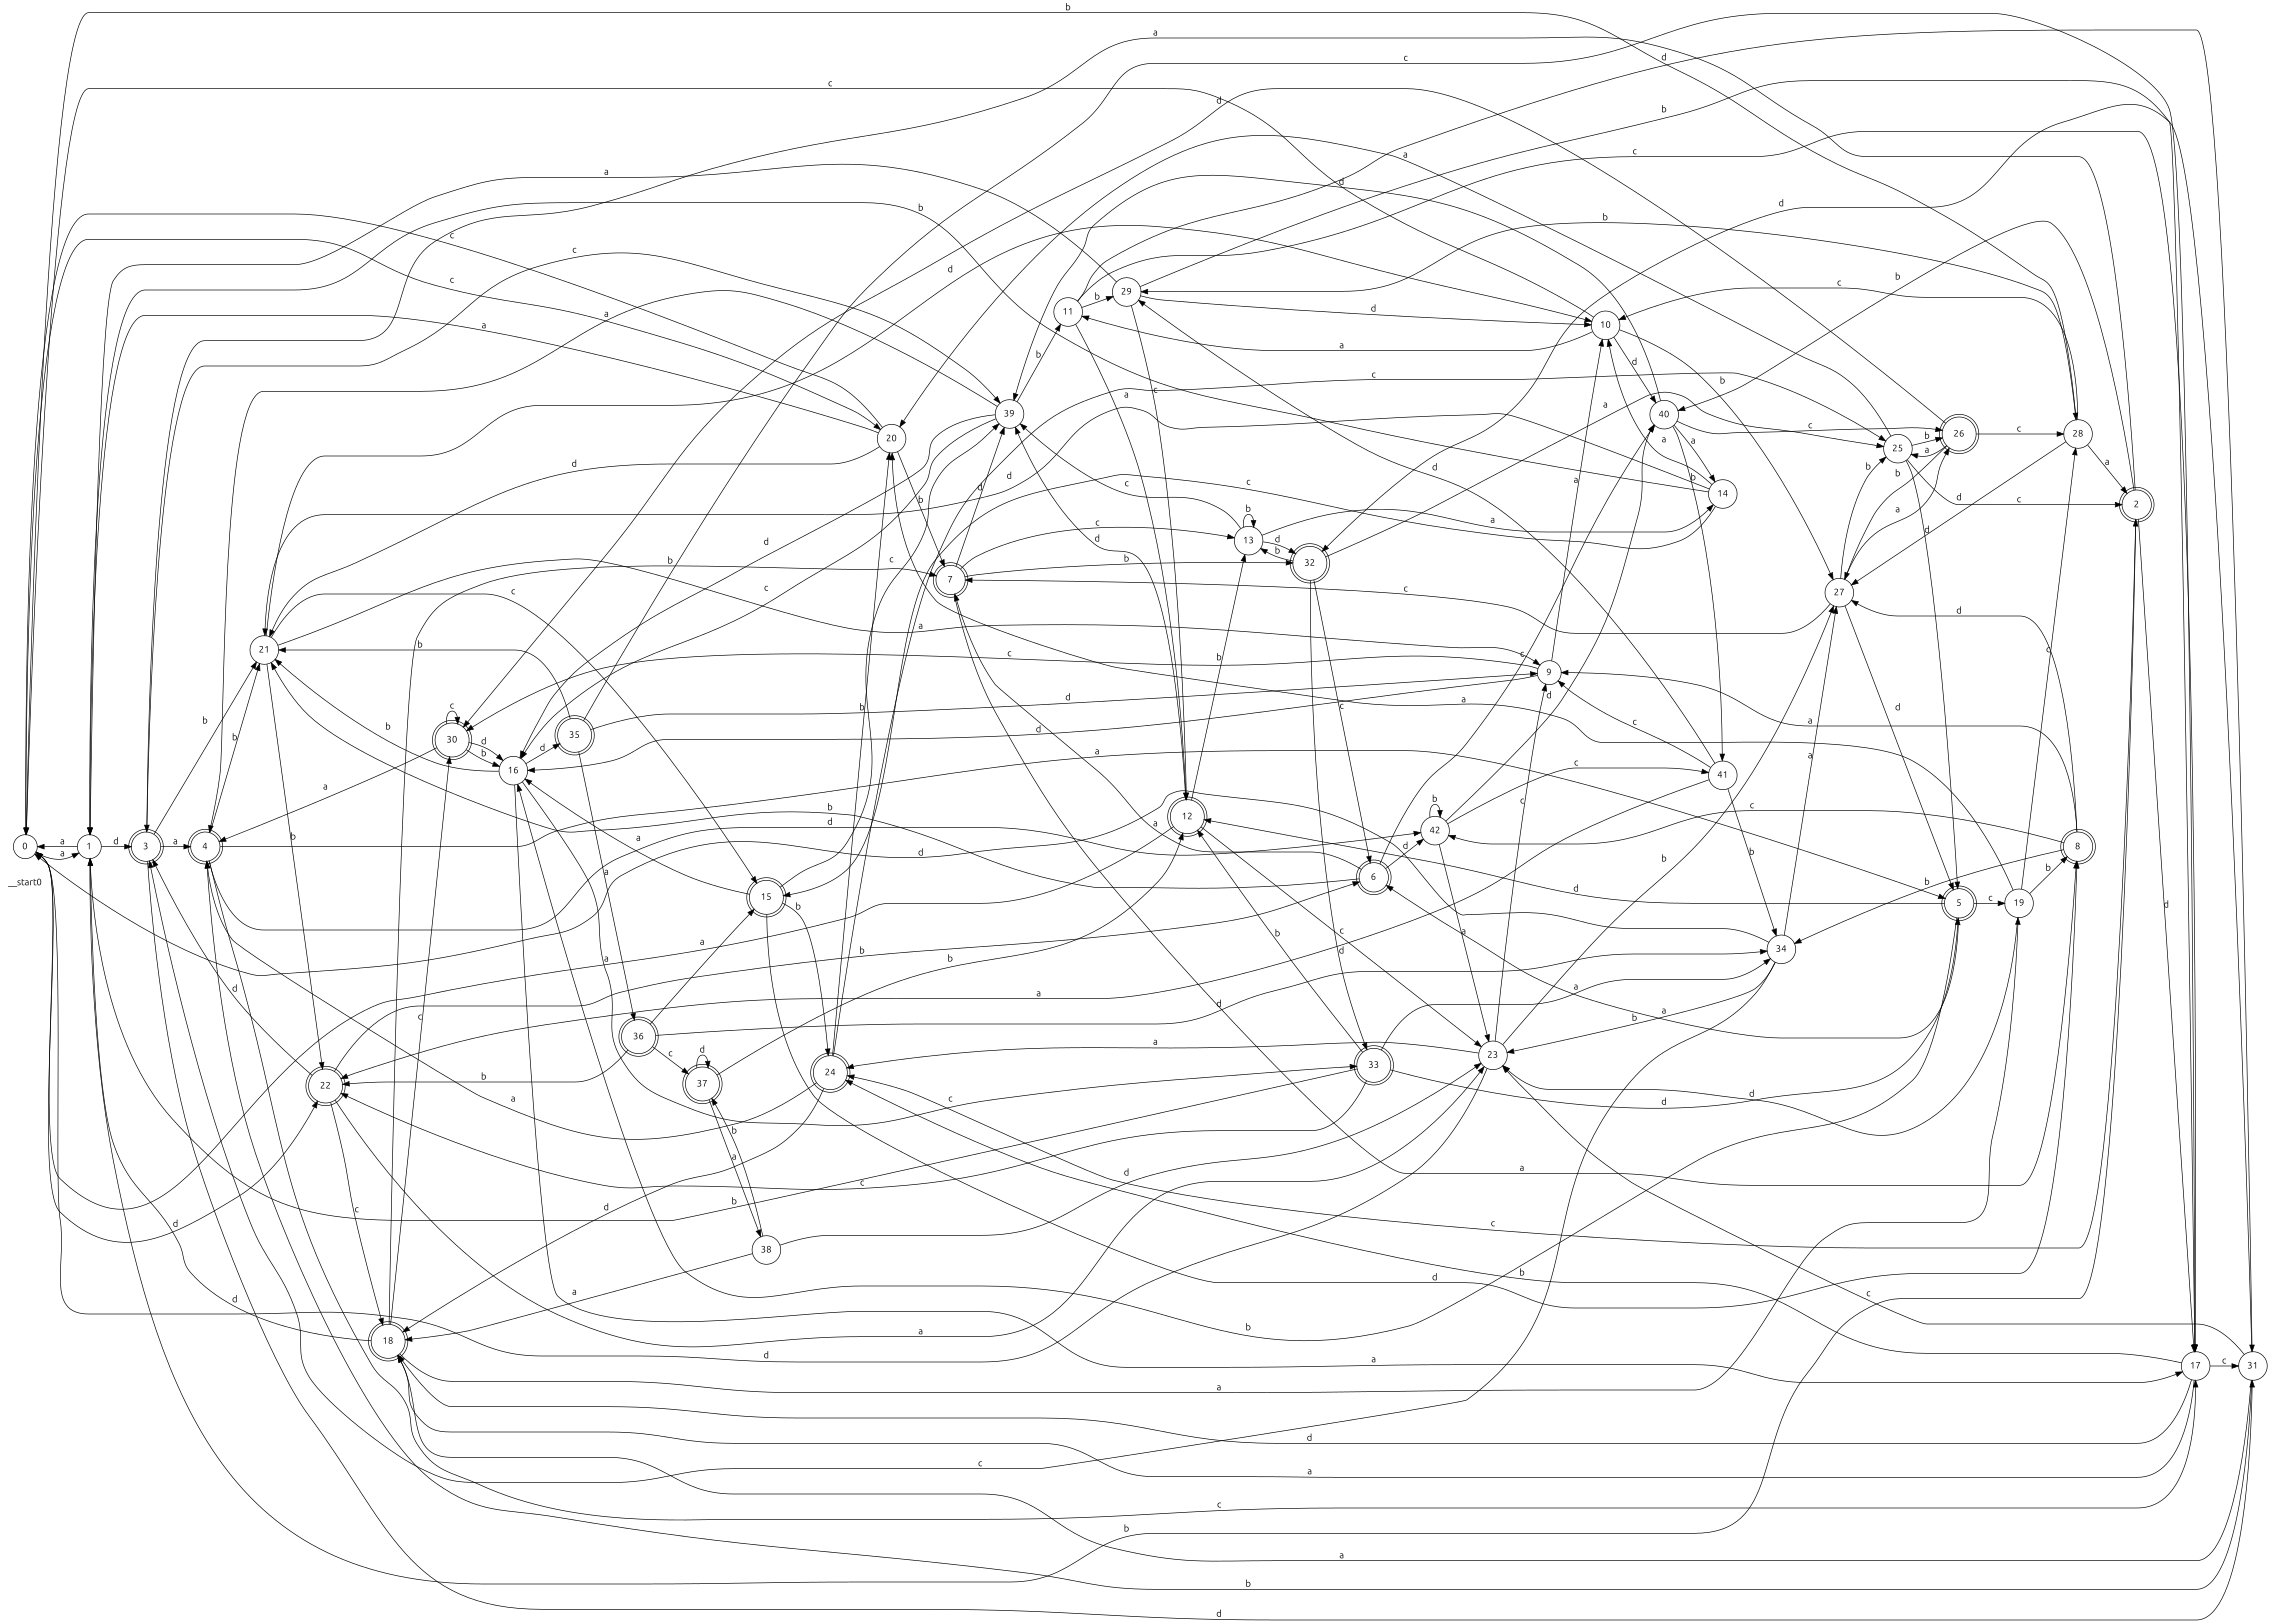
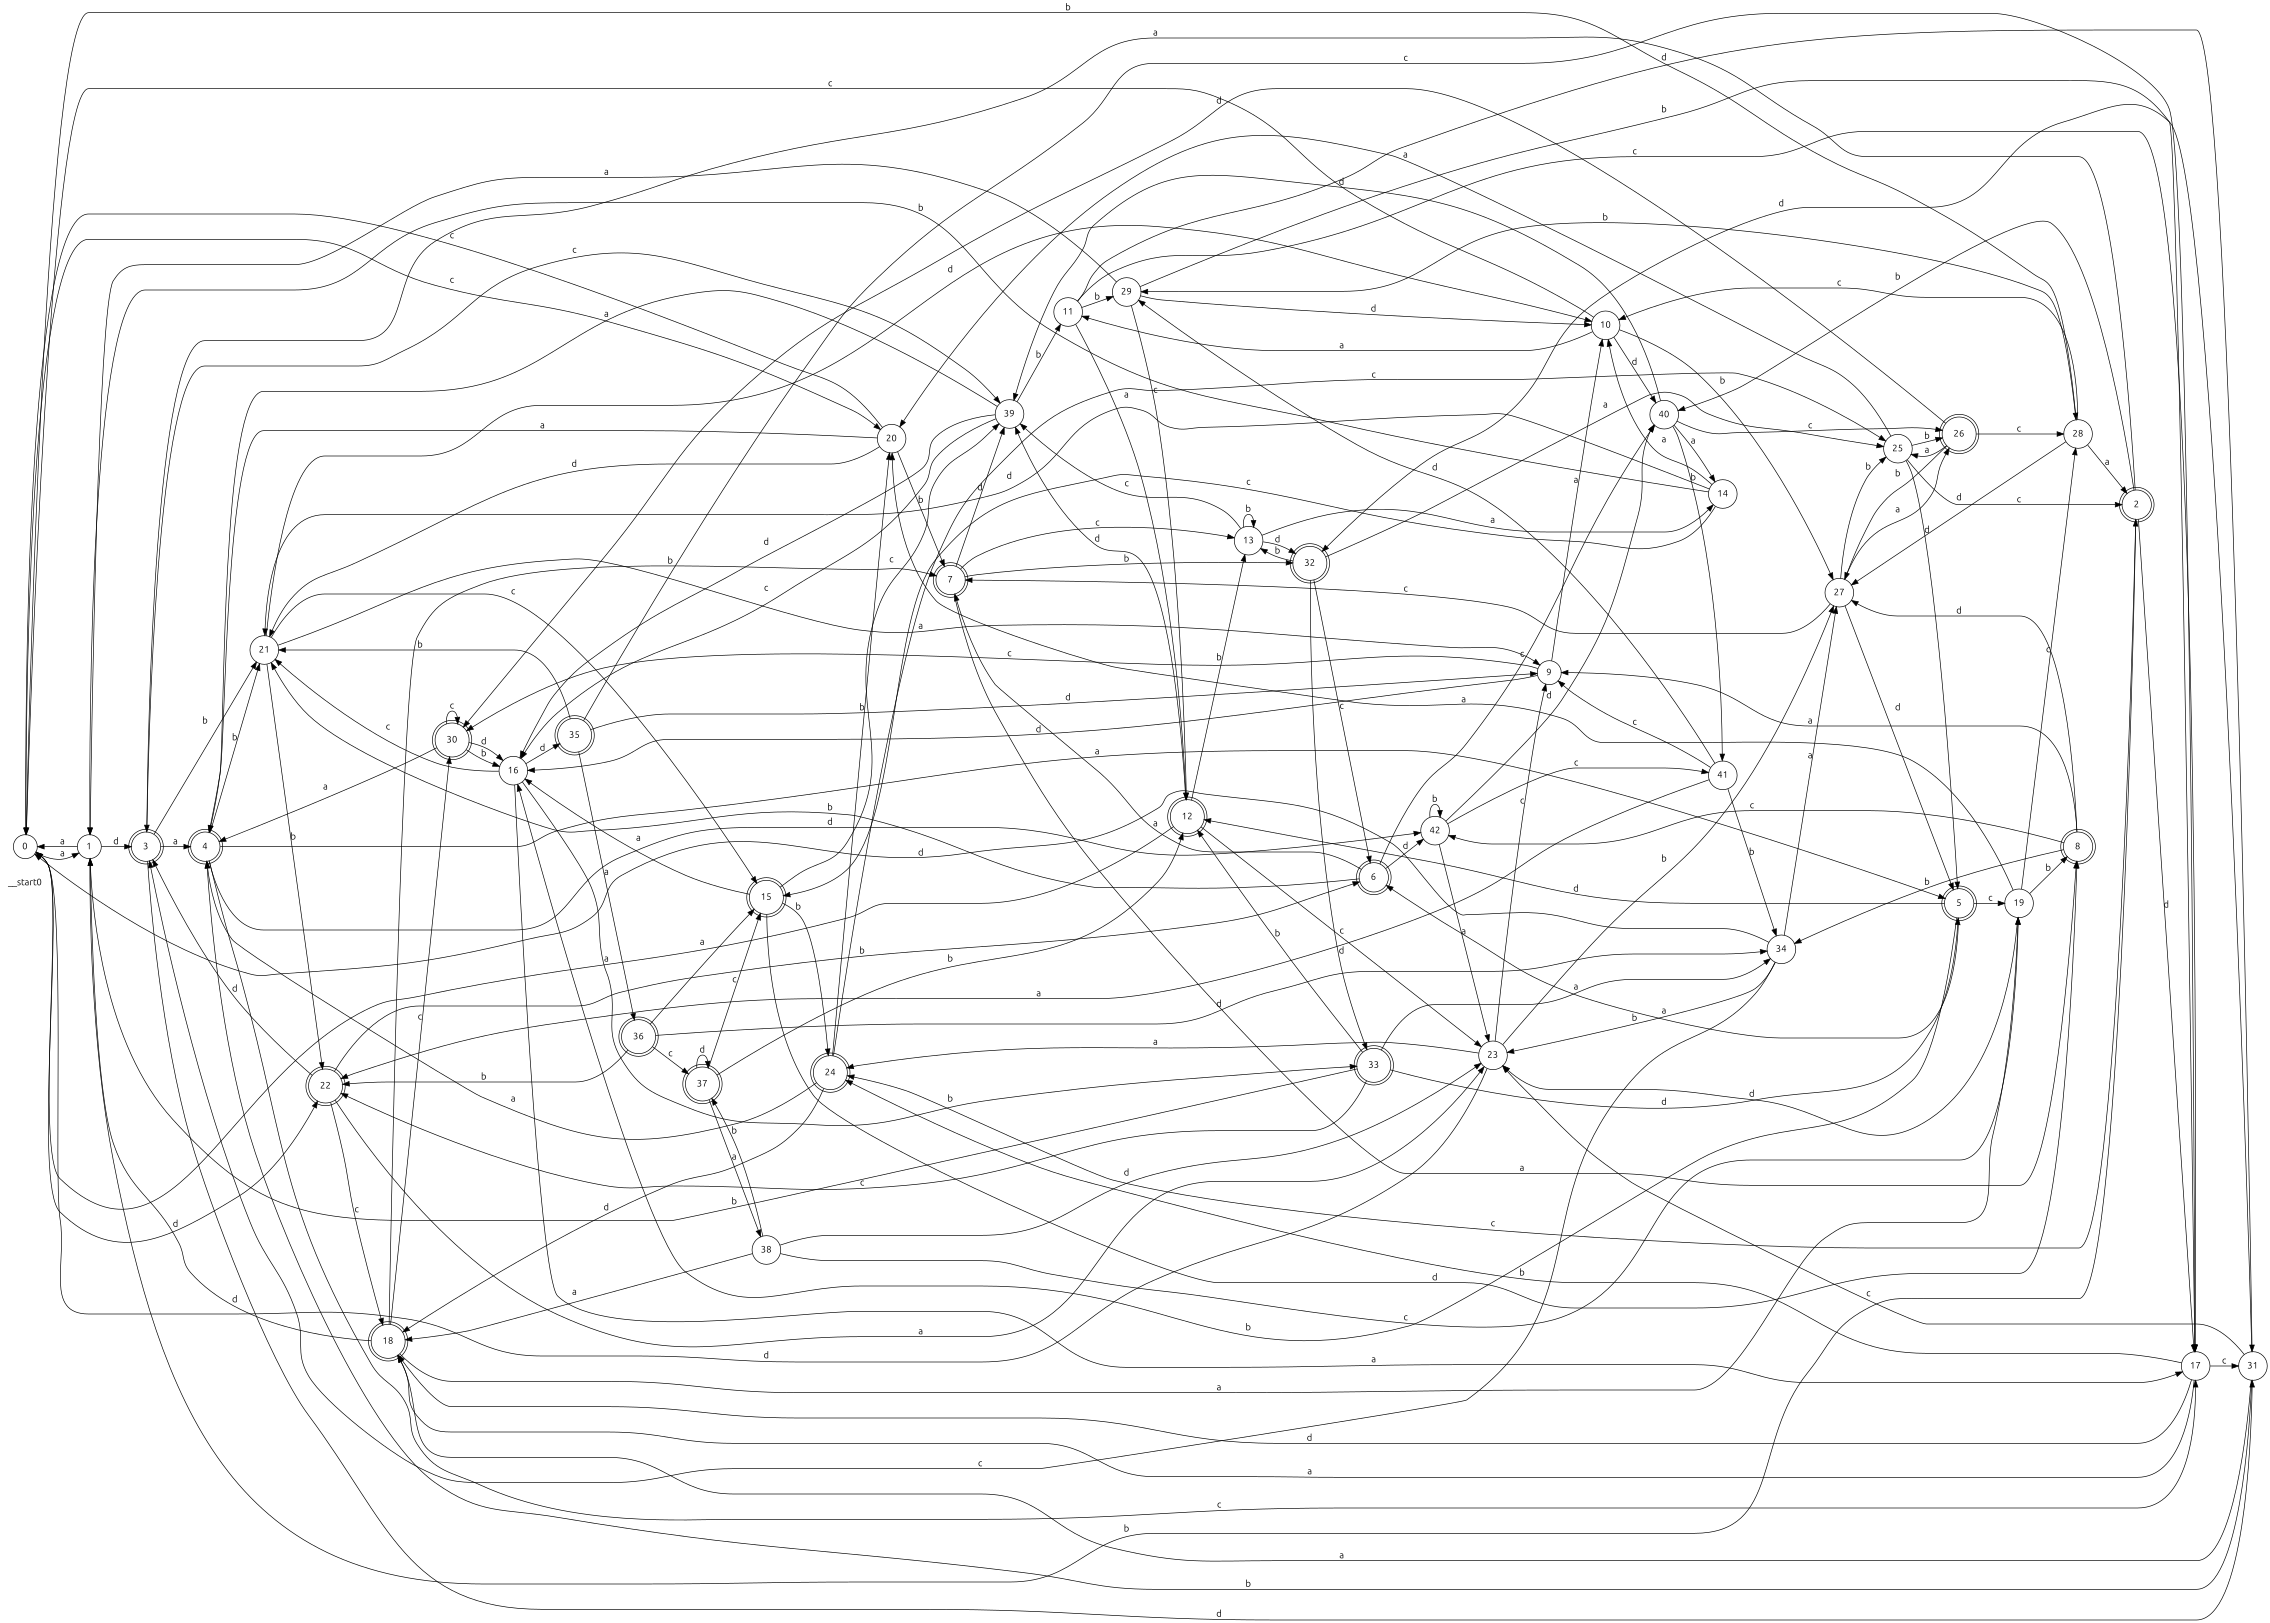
edge "20" -> "1": now "20" -> "4"
edge "16" -> "21": label "b" -> "c"
edge "37" -> "15": added, label "c"
edge "16" -> "33": label "c" -> "b"
edge "38" -> "19": added, label "c"
